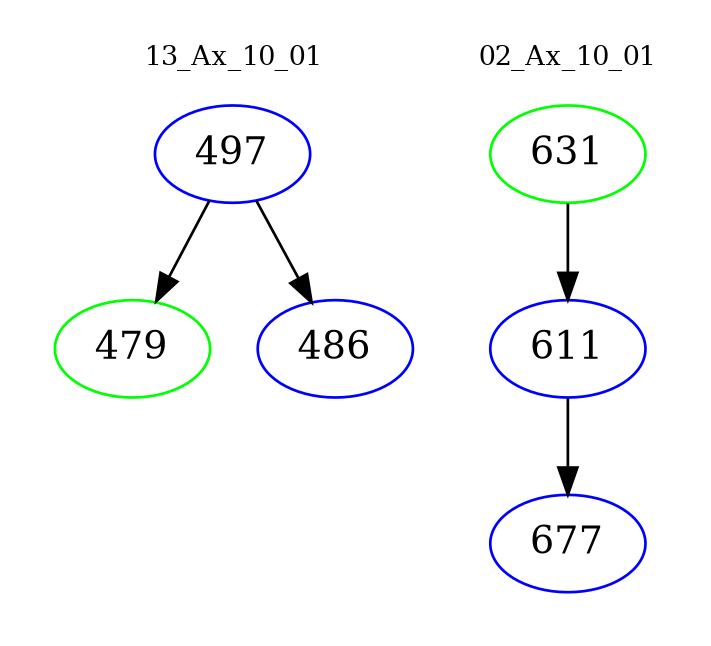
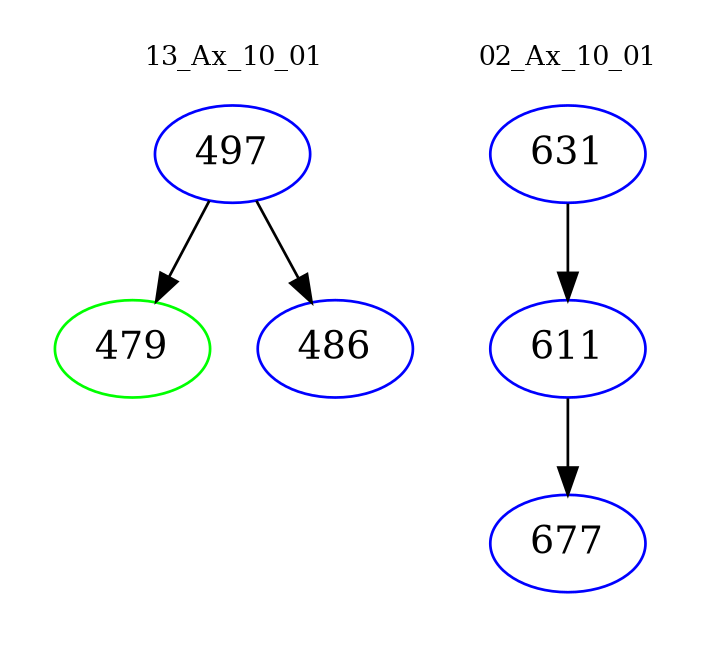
node "631": color green -> blue
